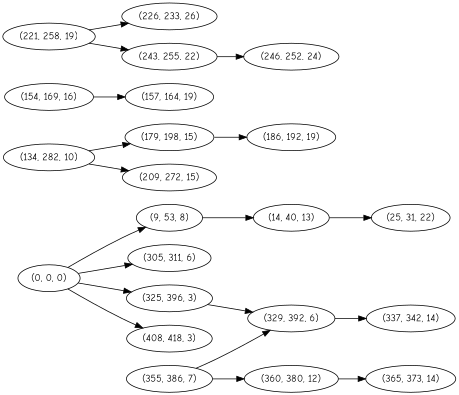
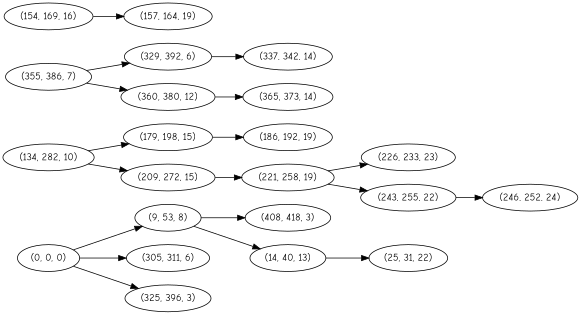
node "(226, 233, 26)": label "(226, 233, 26)" -> "(226, 233, 23)"
edge "(209, 272, 15)" -> "(221, 258, 19)": added
edge "(0, 0, 0)" -> "(408, 418, 3)": now "(9, 53, 8)" -> "(408, 418, 3)"
edge "(325, 396, 3)" -> "(329, 392, 6)": removed
